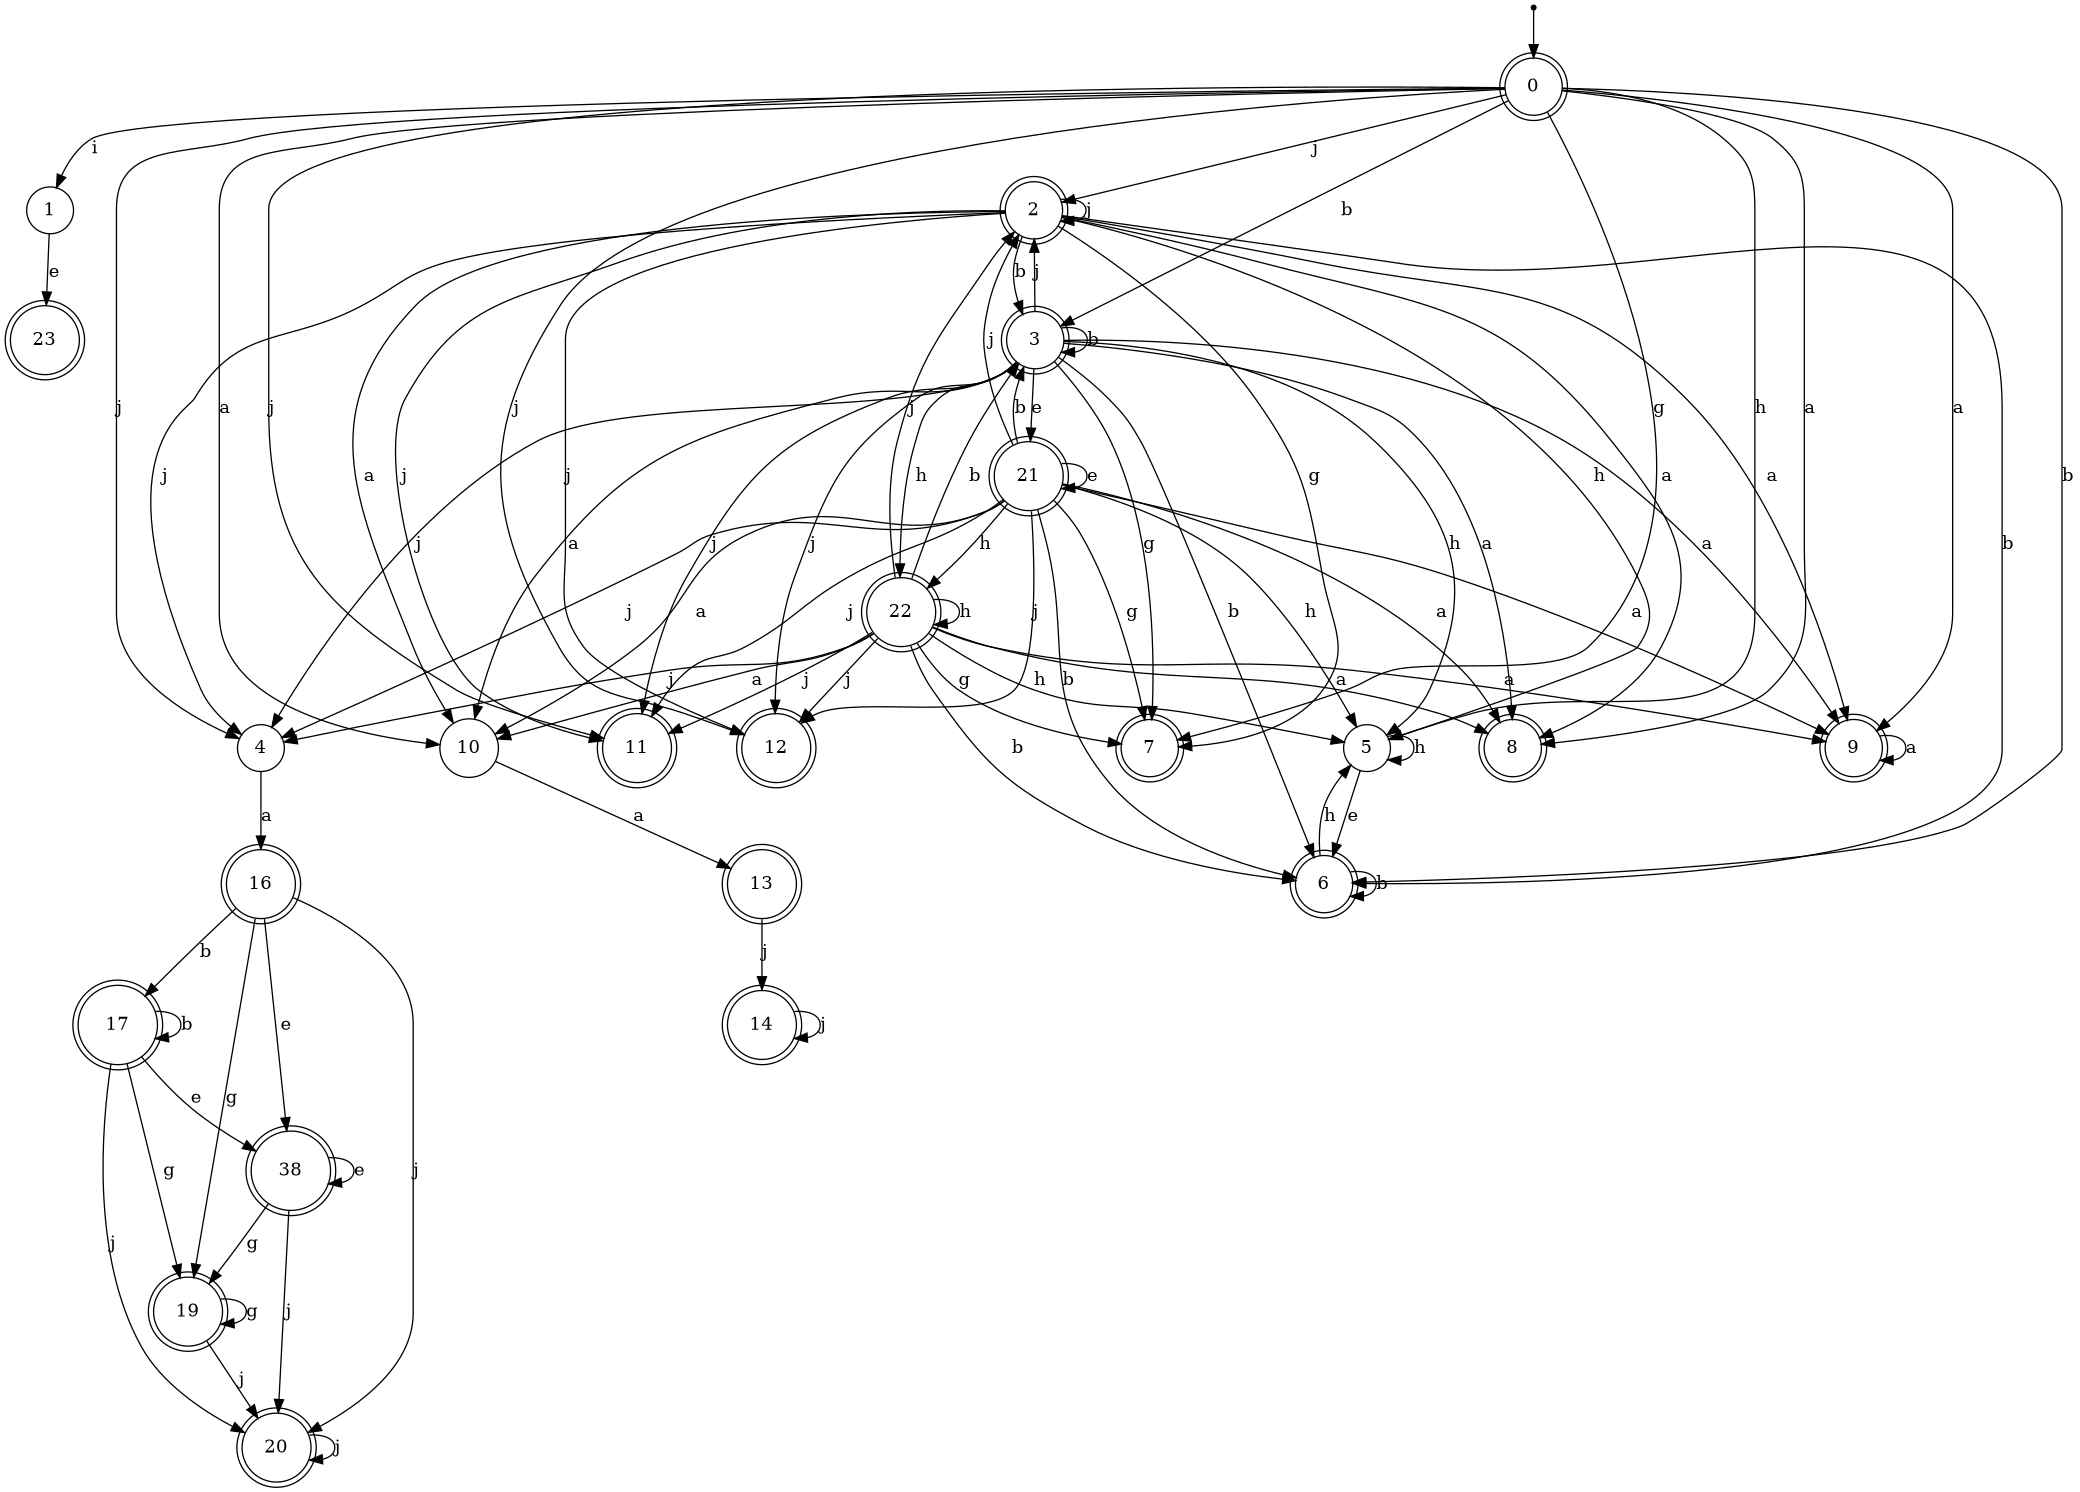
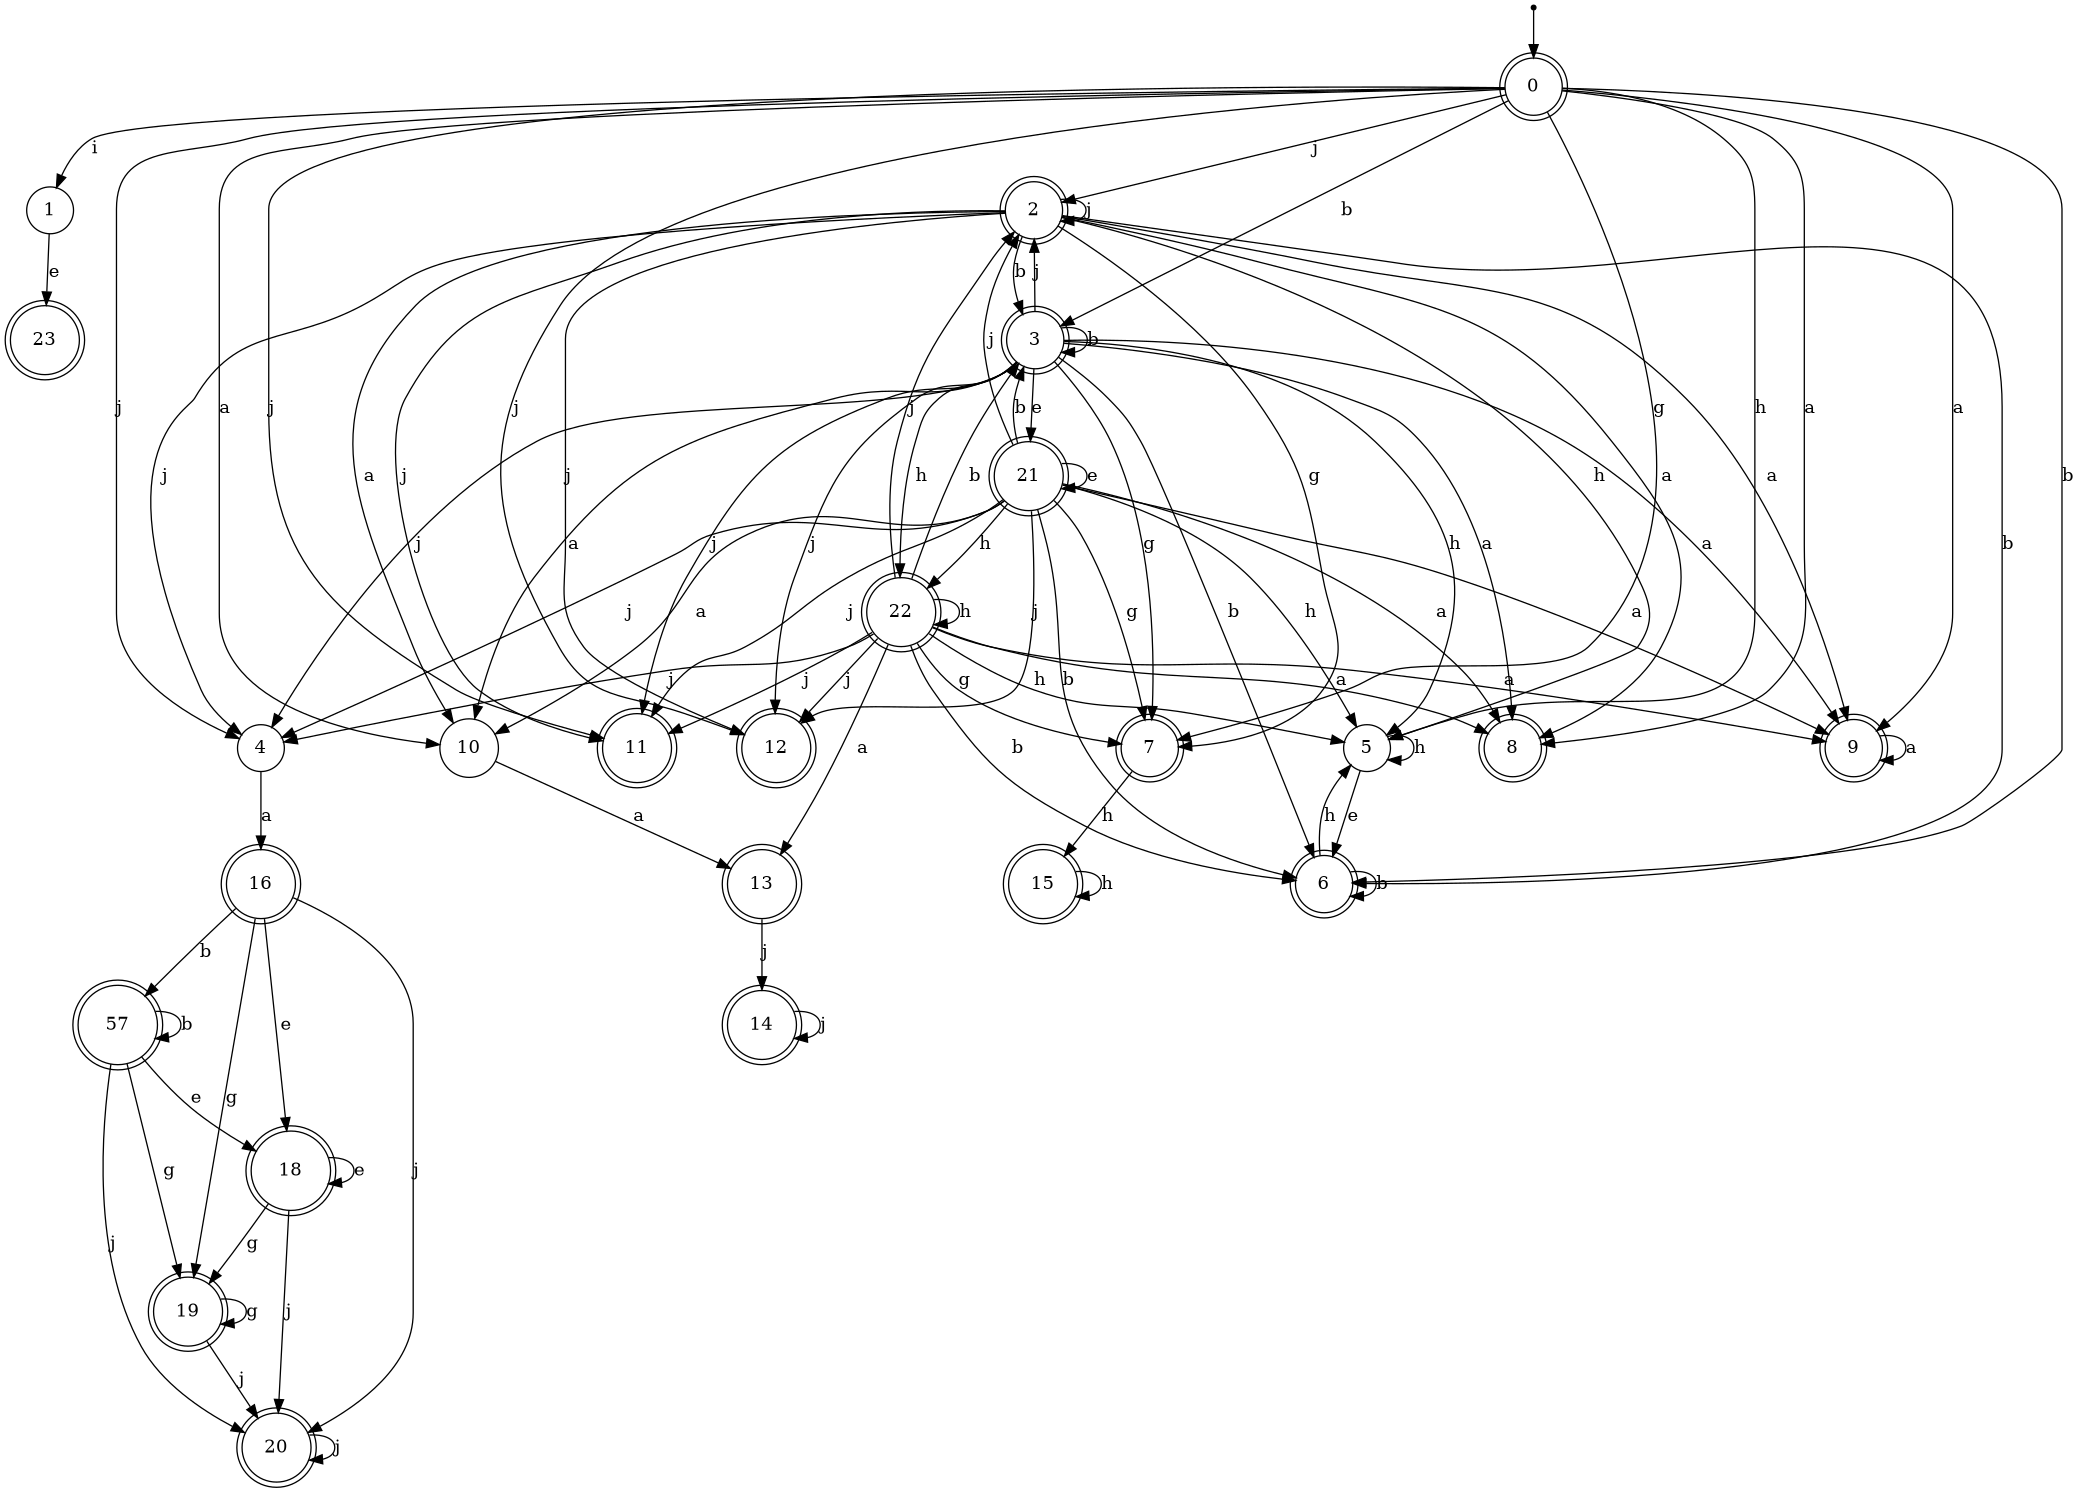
edge "22" -> "10": now "22" -> "13"
node "15": added
node "17": label "17" -> "57"
node "38": label "38" -> "18"
